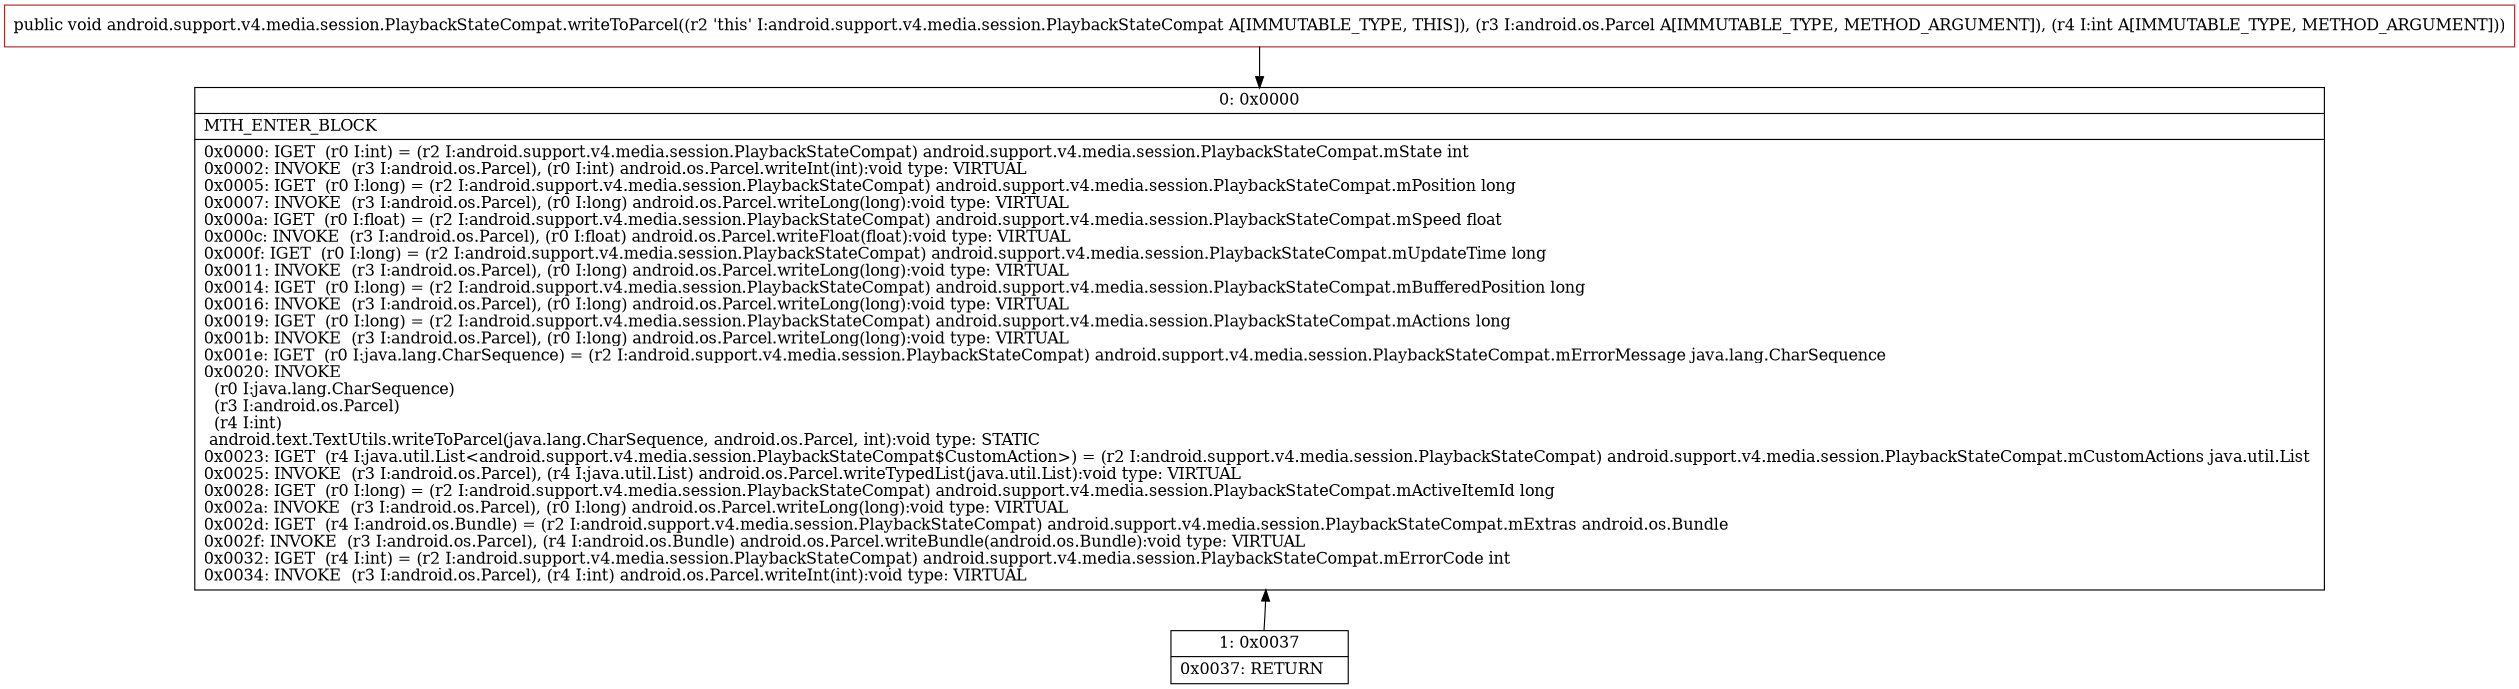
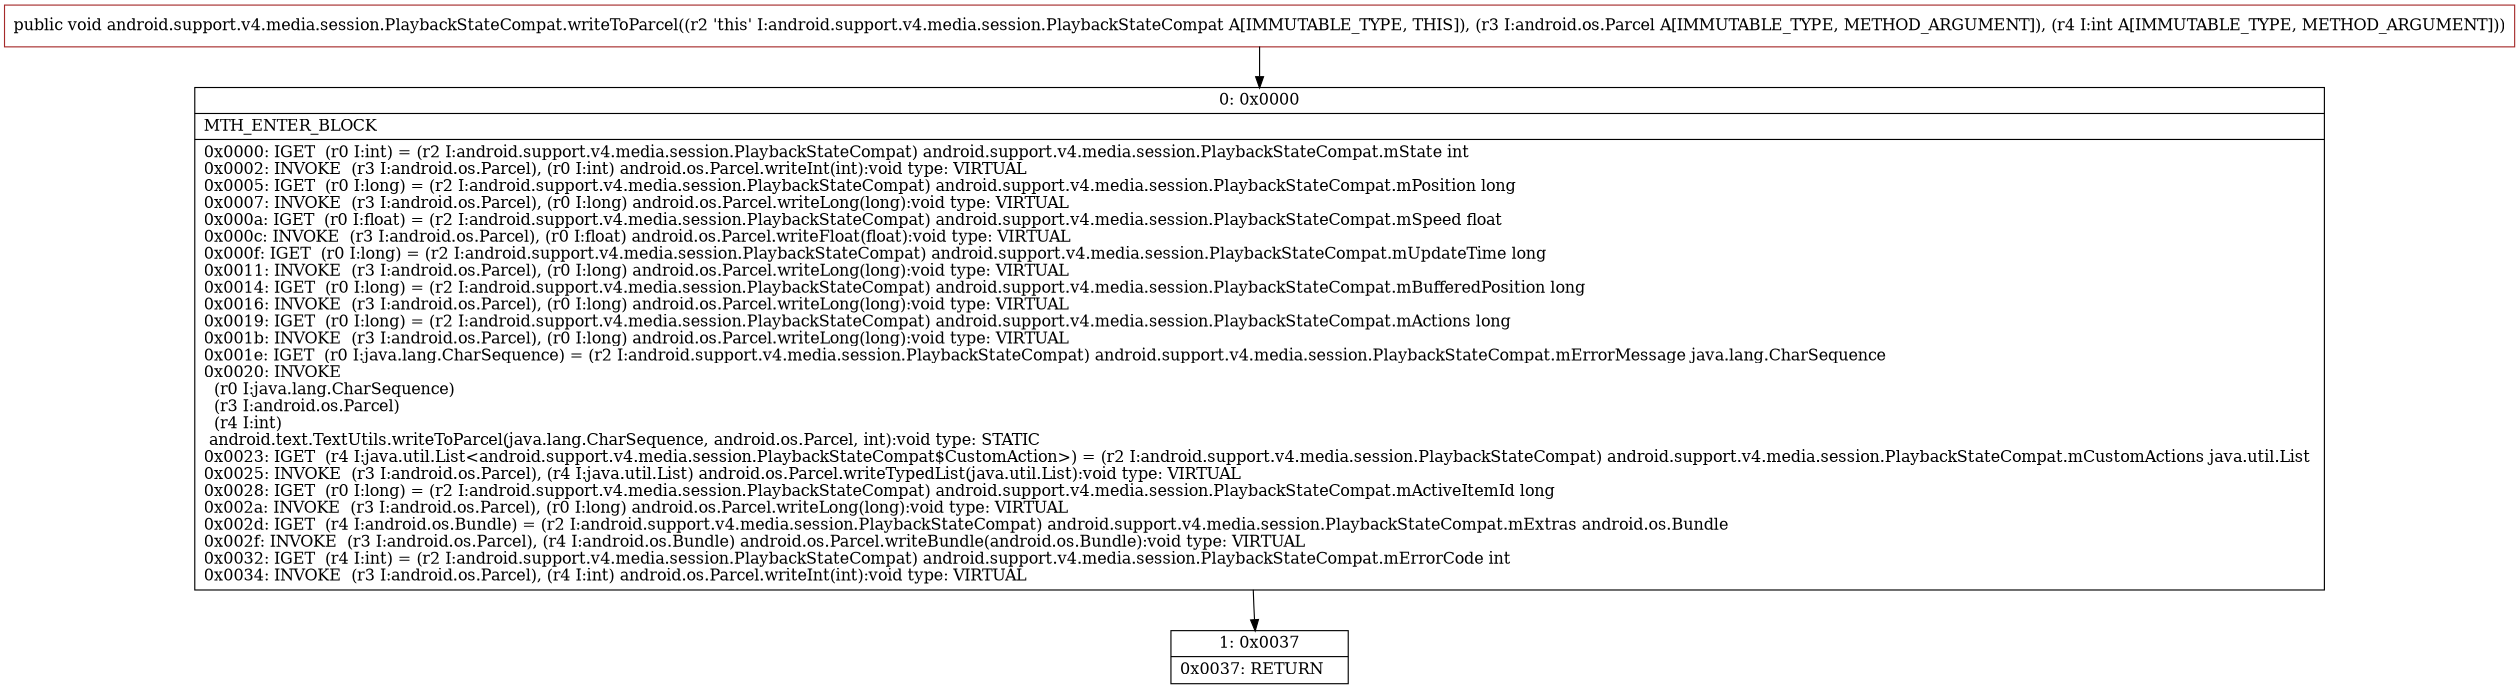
edge "1: 0x0037" -> "0: 0x0000": reversed
